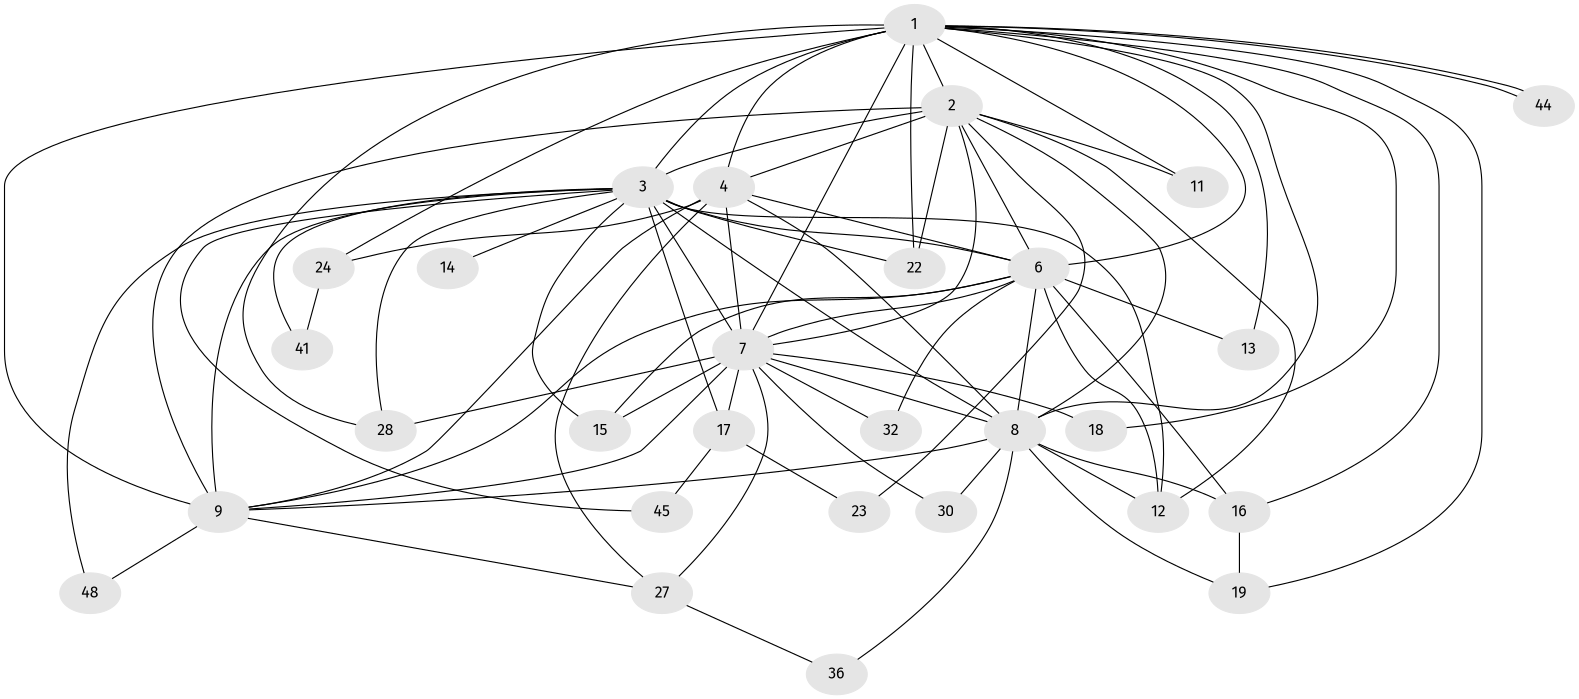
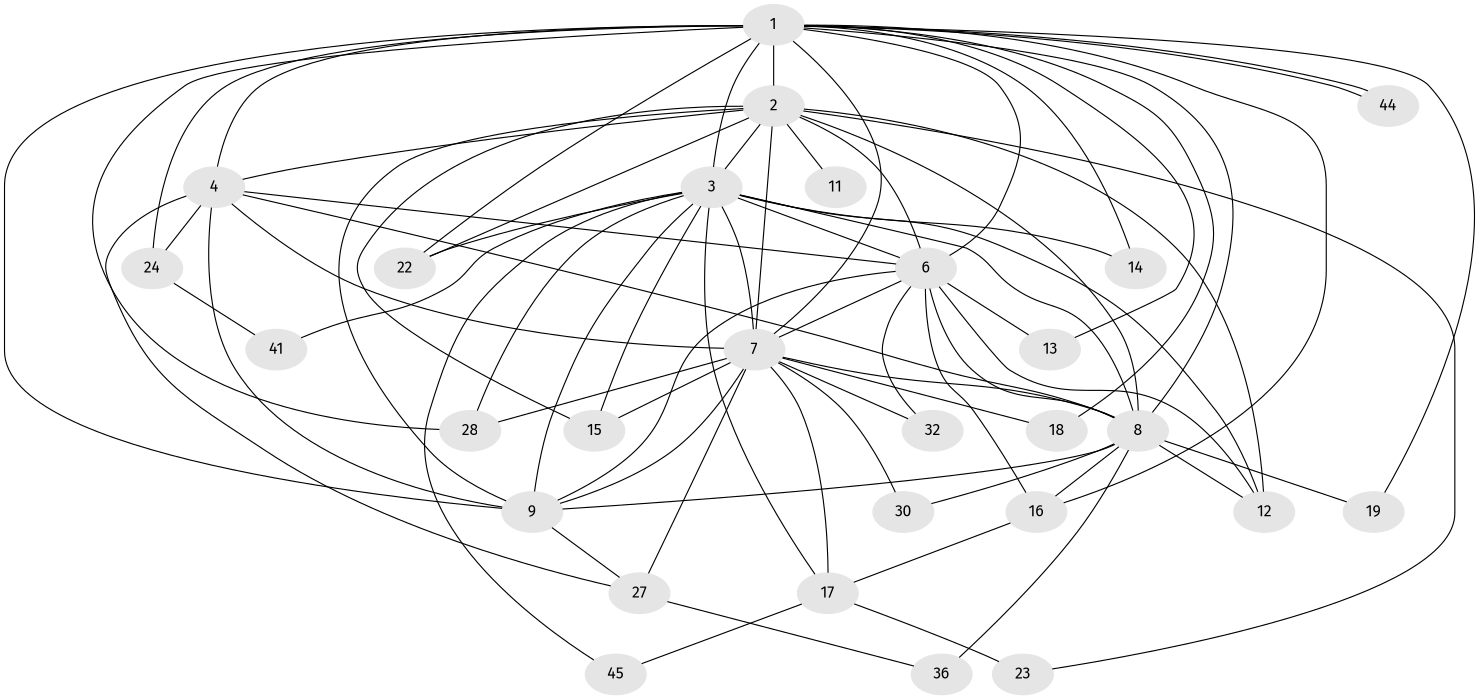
edge "1" -- "11": now "1" -- "14"
edge "6" -- "15": now "2" -- "15"
edge "16" -- "19": now "16" -- "17"
node "48": removed
